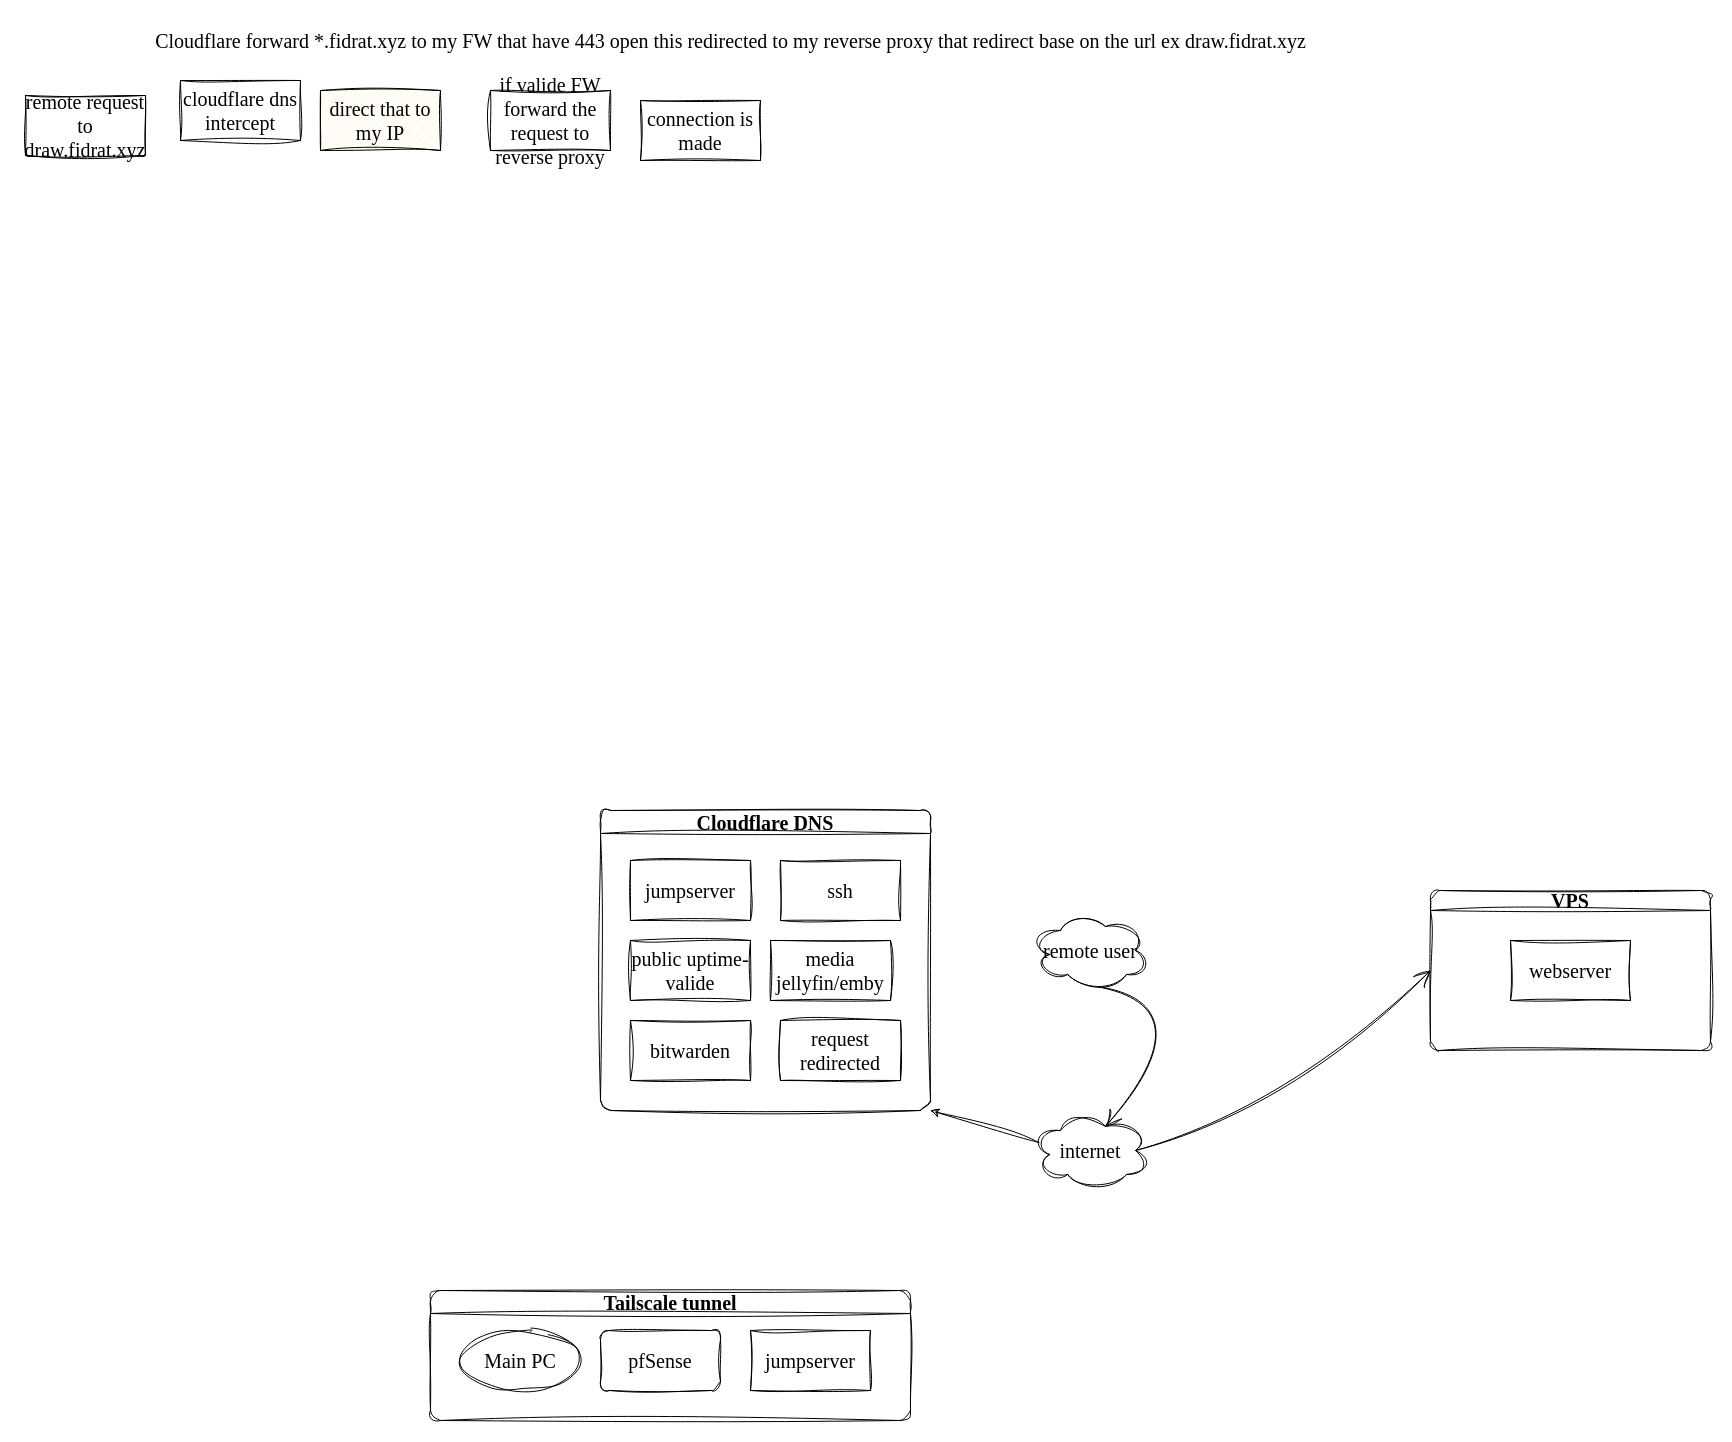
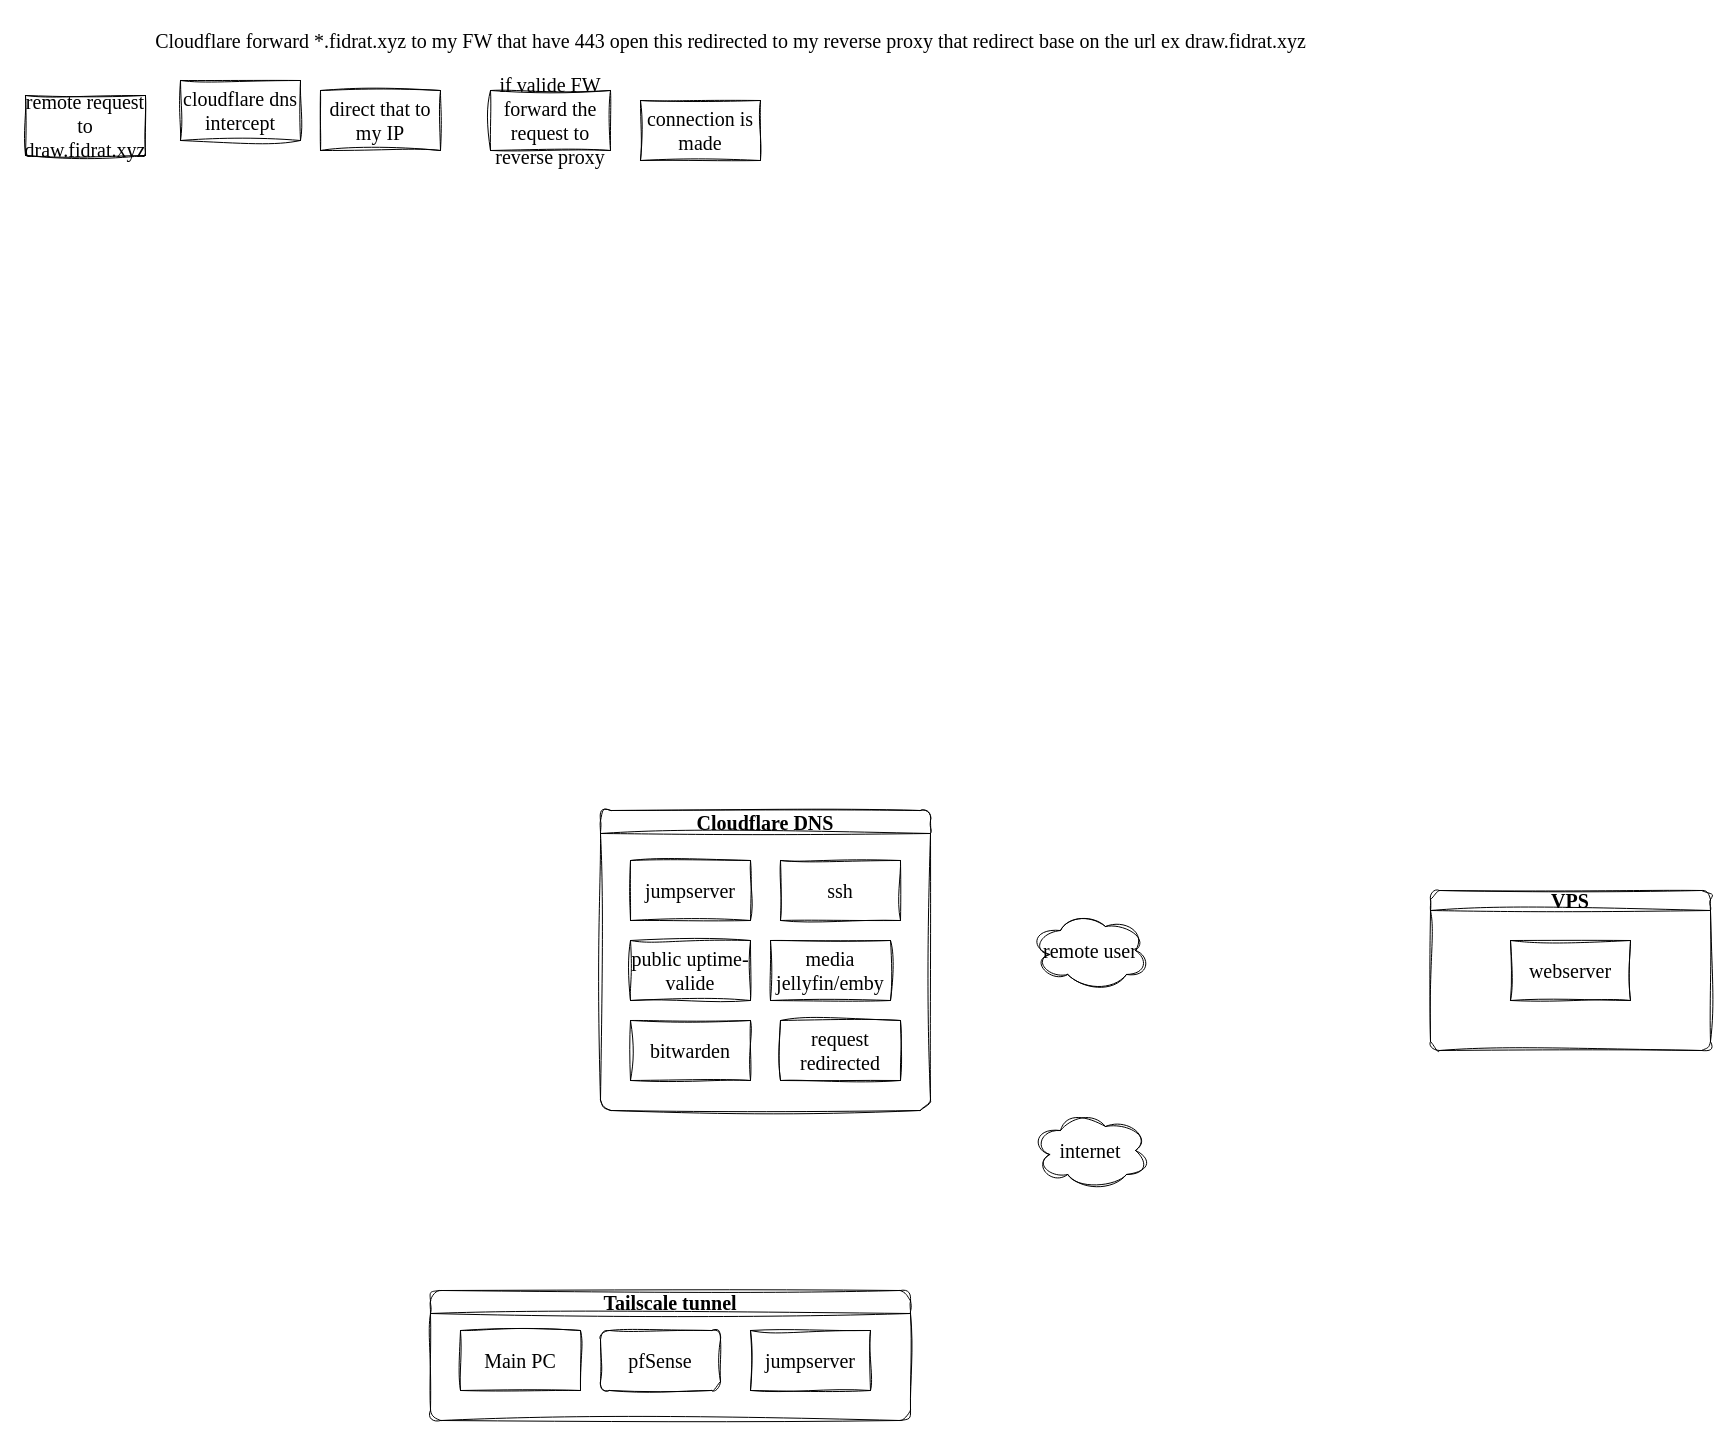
node "direct that to my IP": fillcolor #fff2cc -> #ffffff
edge "remote user" -> "internet": removed
edge "internet" -> "VPS": removed
edge "internet" -> "Cloudflare DNS": removed
node "Main PC": shape ellipse -> rectangle
